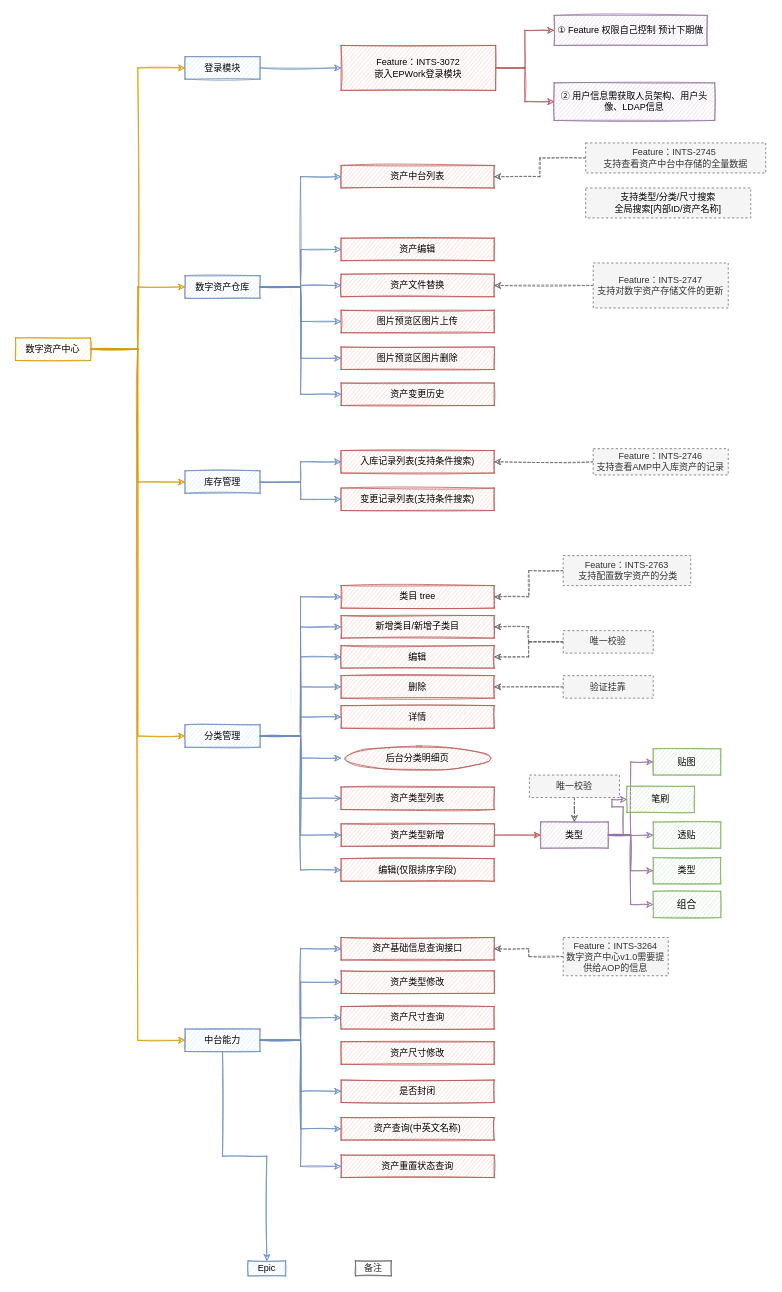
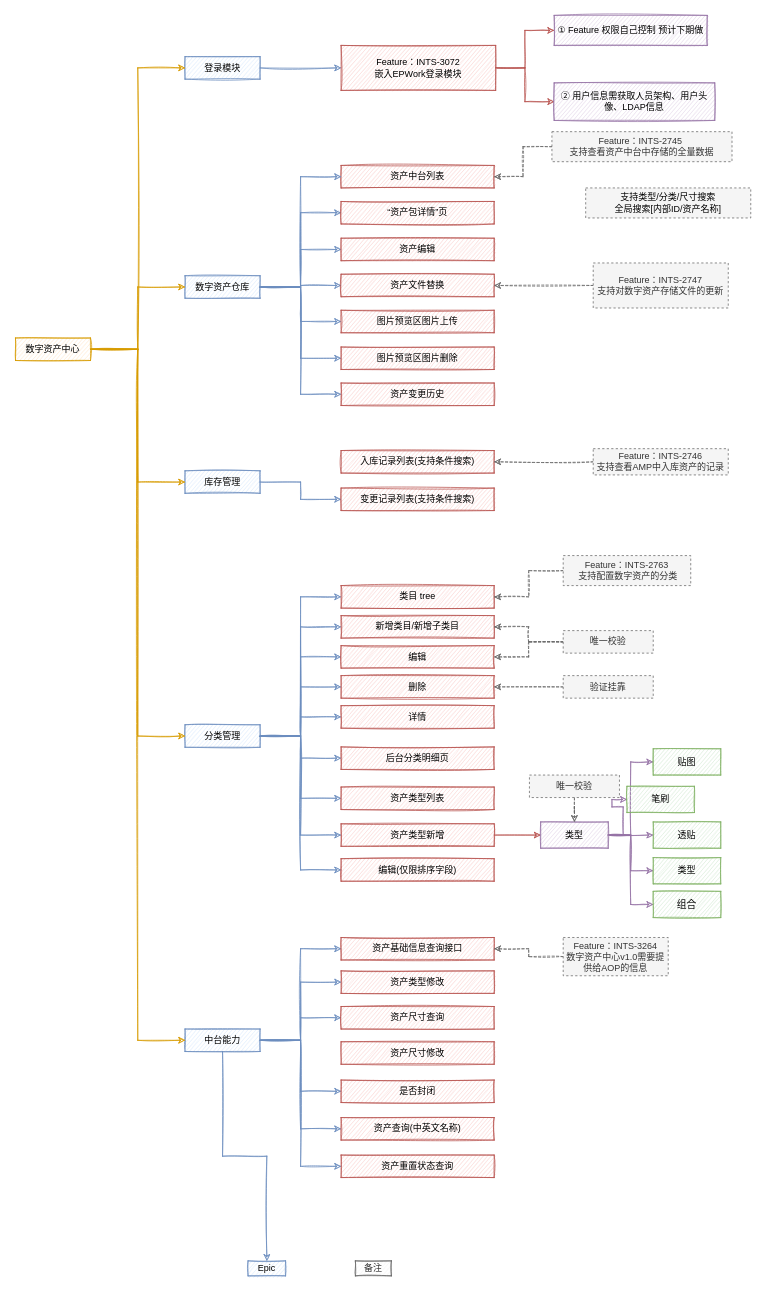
node "Feature：INTS-2745 支持查看资产中台中存储的全量数据": moved (675, 158) -> (642, 147)
edge "数字资产仓库" -> "“资产包详情”页": added
node "“资产包详情”页": added
edge "库存管理" -> "入库记录列表(支持条件搜索)": removed
node "后台分类明细页": shape ellipse -> rectangle
edge "分类管理" -> "资产类型列表": arrowhead open -> classic
